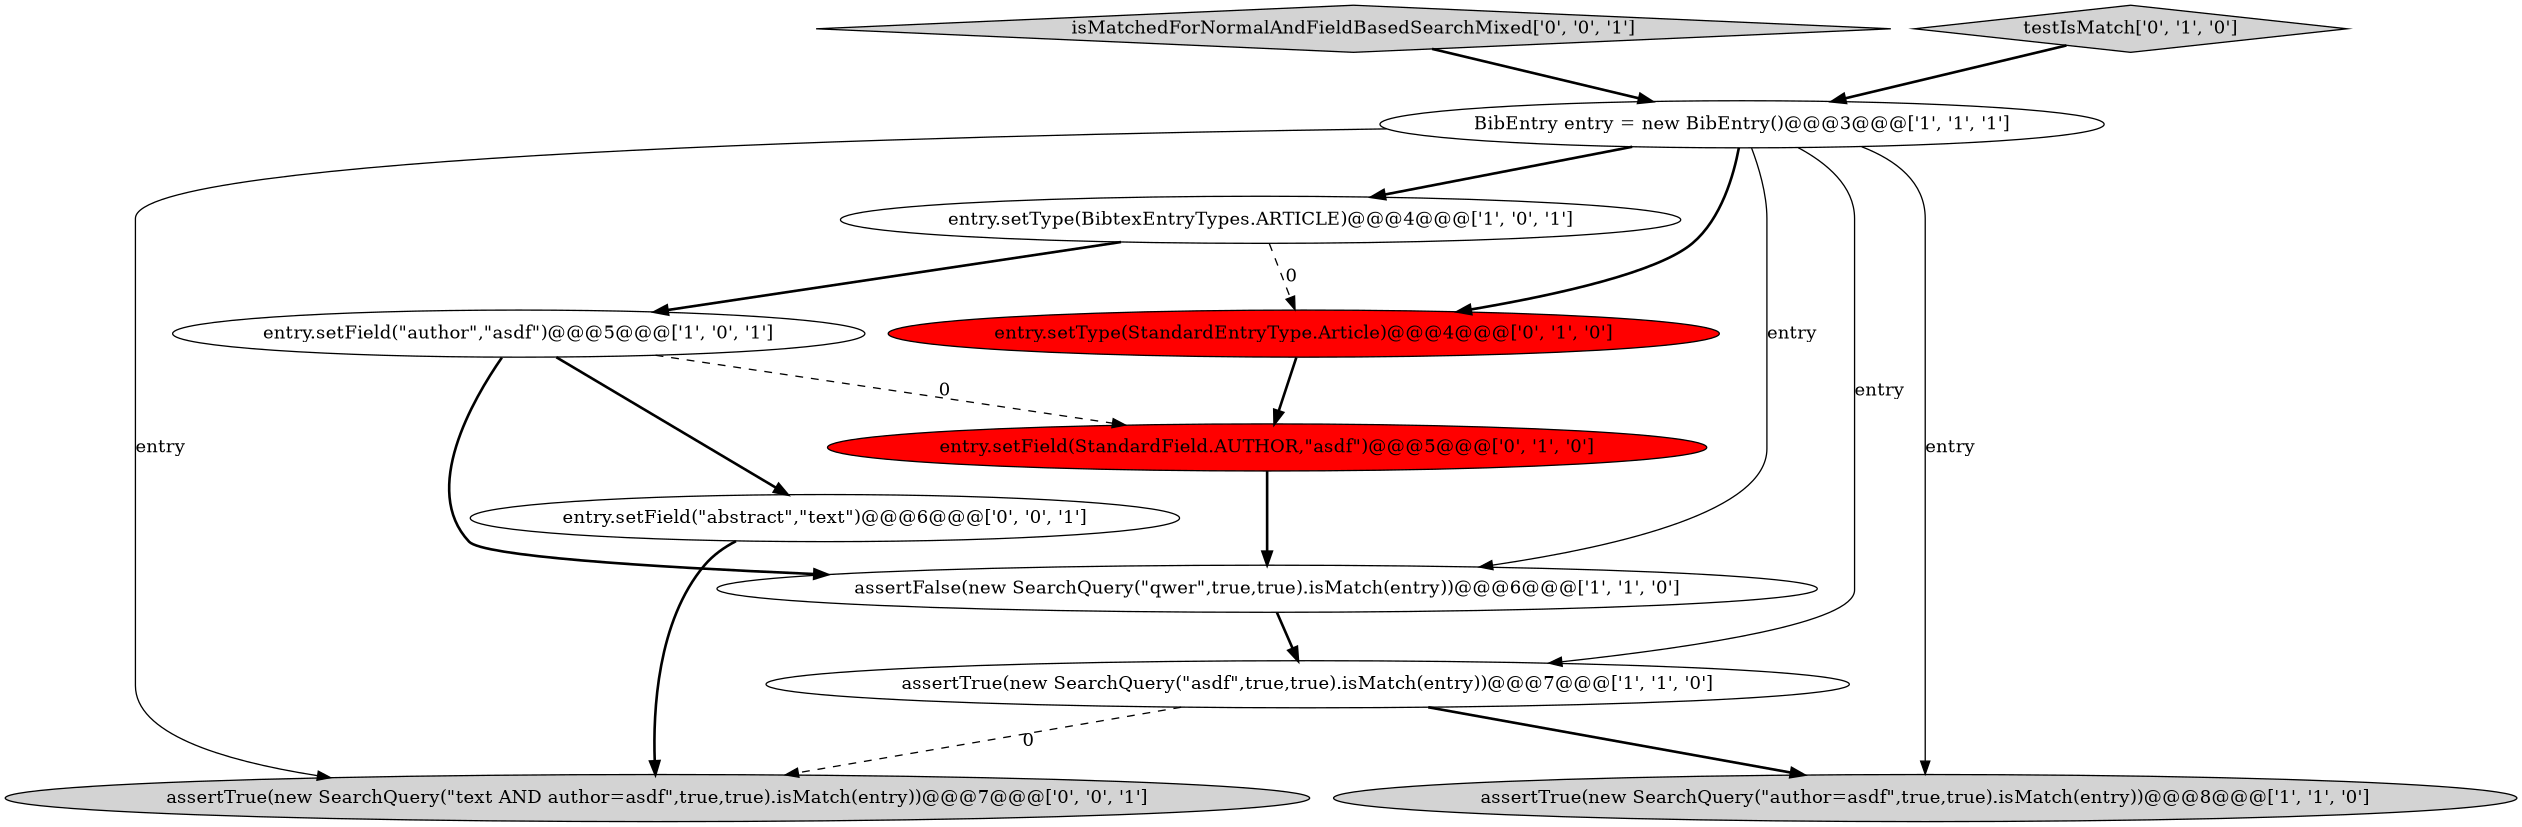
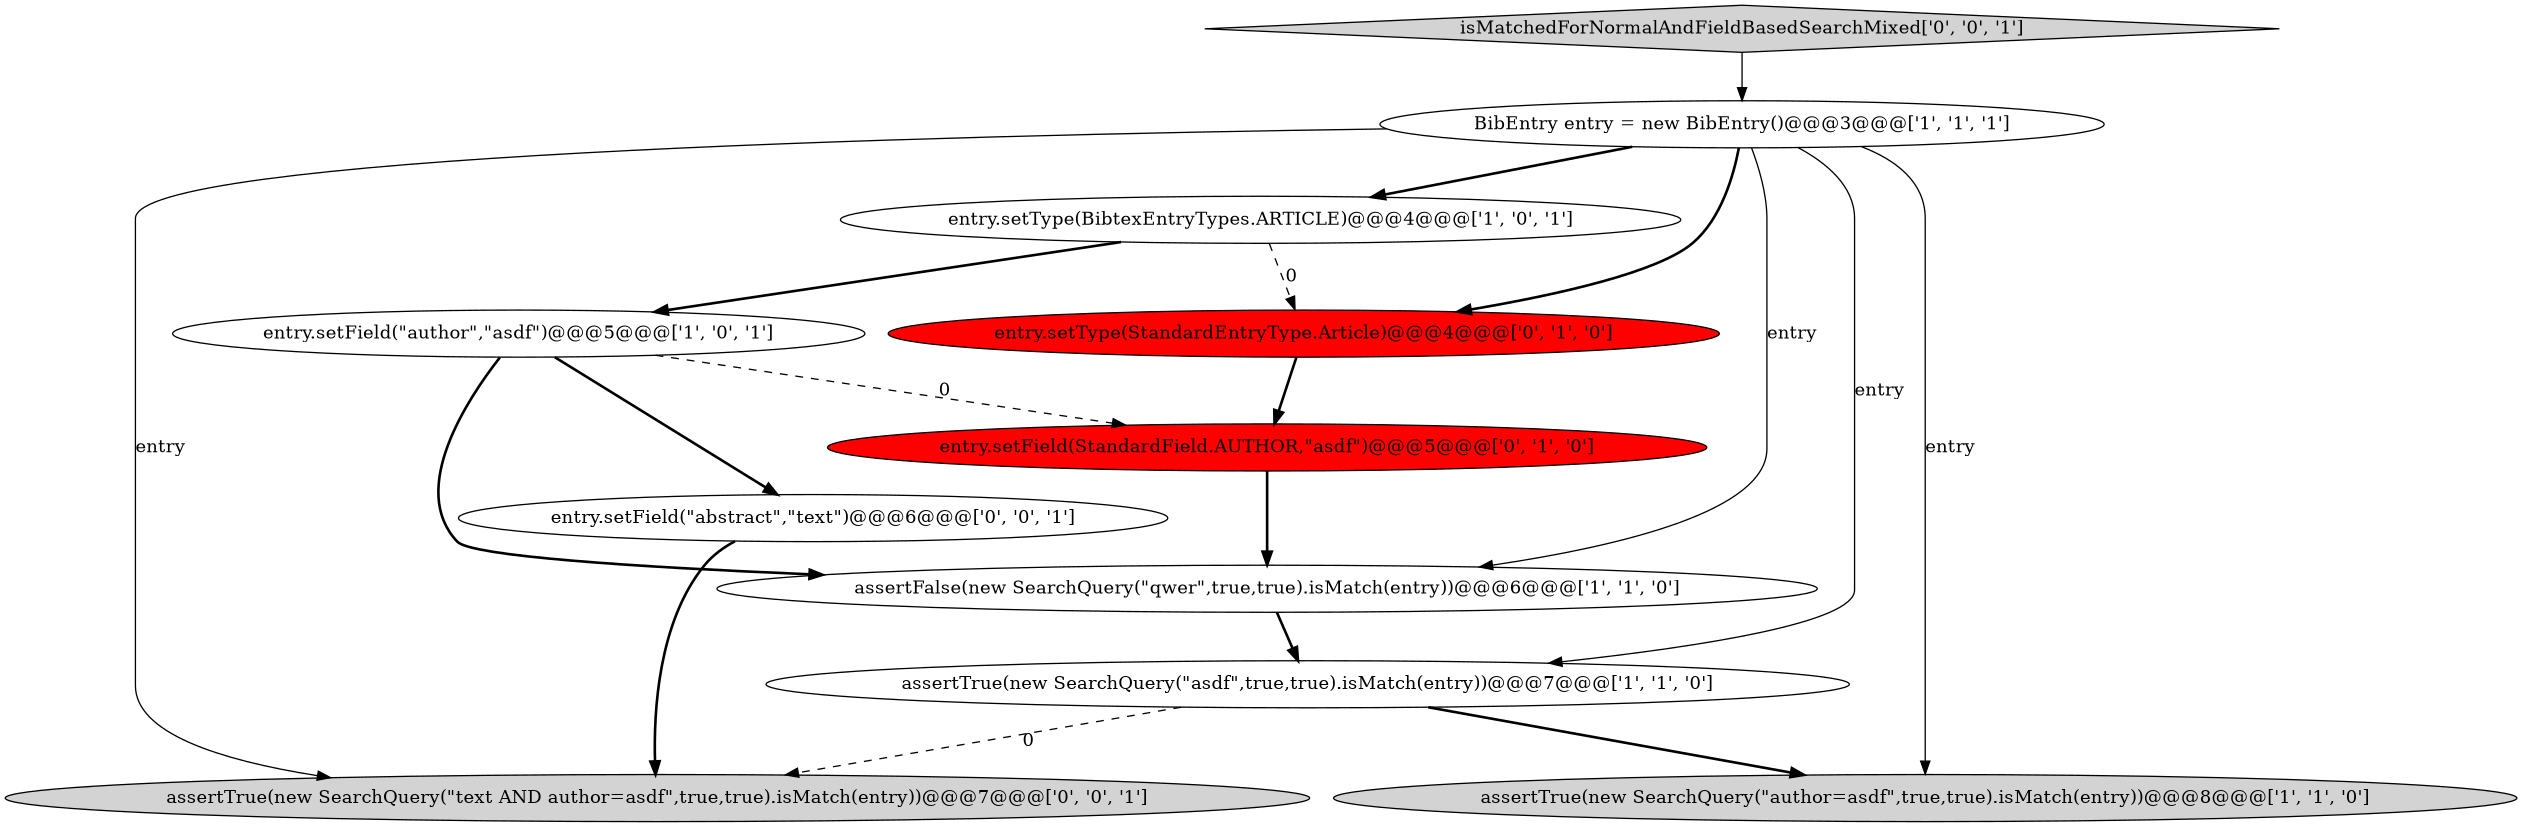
node "testIsMatch['0', '1', '0']": removed
edge "isMatchedForNormalAndFieldBasedSearchMixed['0', '0', '1']" -> "BibEntry entry = new BibEntry()@@@3@@@['1', '1', '1']": style bold -> solid
